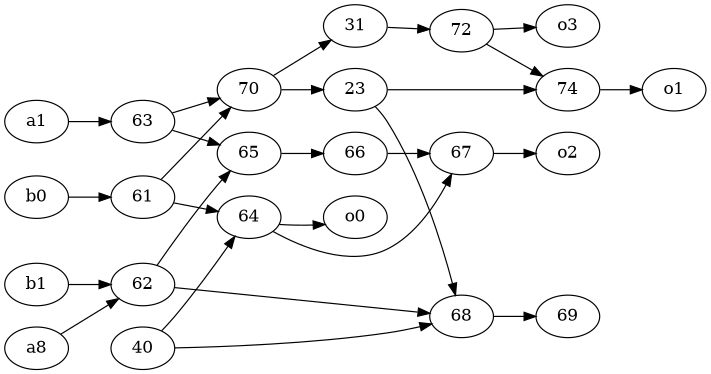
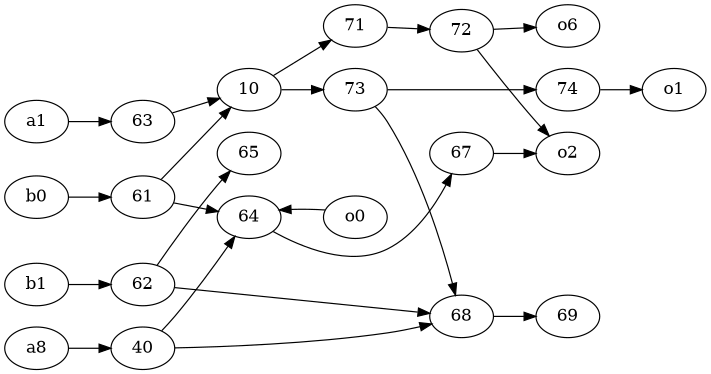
node "31": label "31" -> "71"
node "o3": label "o3" -> "o6"
edge "72" -> "74": now "72" -> "o2"
node "70": label "70" -> "10"
node "23": label "23" -> "73"
edge "63" -> "65": removed
node "66": removed
edge "64" -> "o0": reversed
edge "a8" -> "62": now "a8" -> "40"
